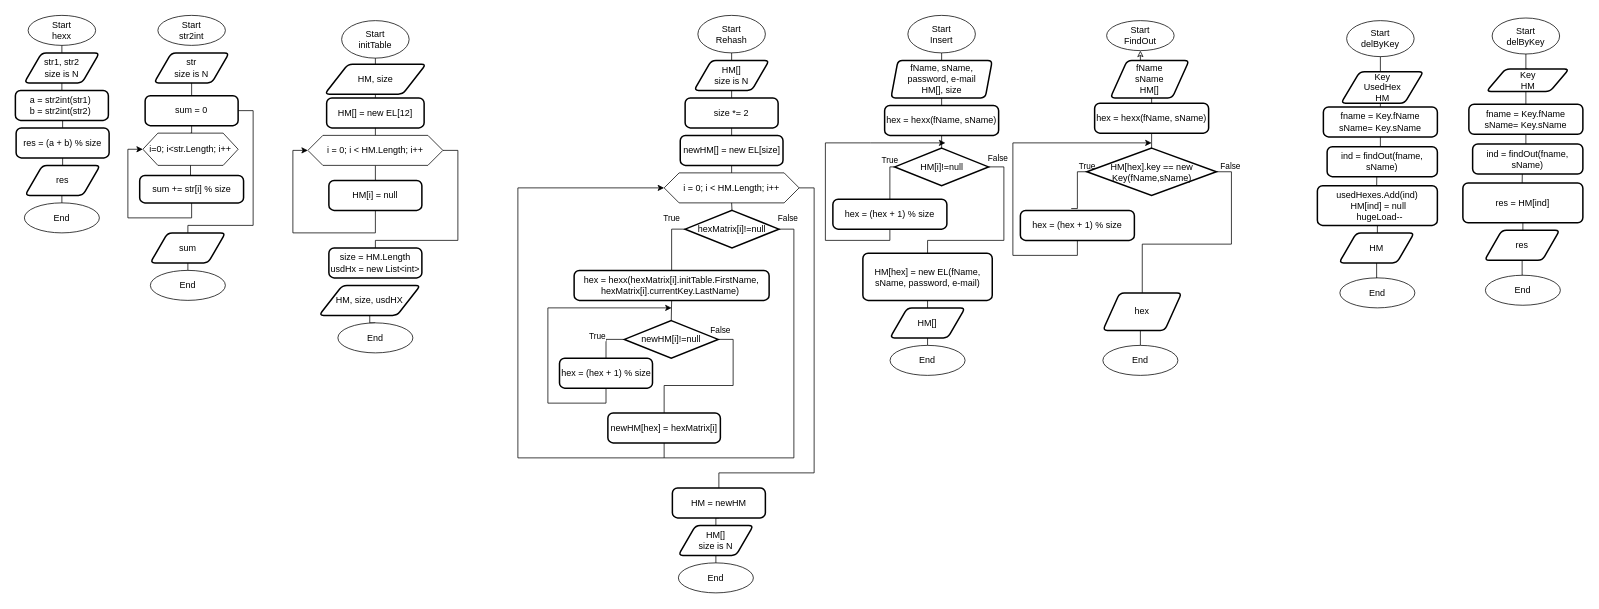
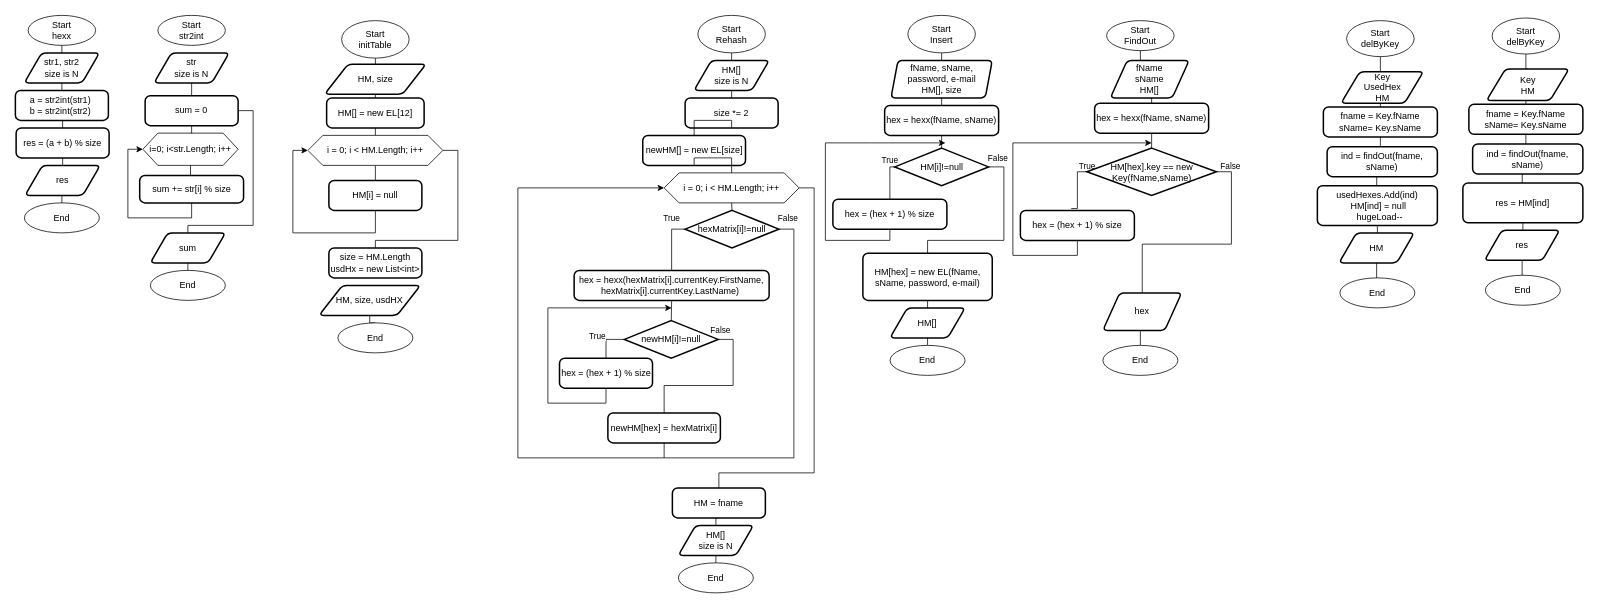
edge "fName sName HM[]" -> "Start FindOut": arrowhead classic -> none
node "Key HM": size 83x23 -> 83x32
node "newHM[] = new EL[size]": moved (732, 150) -> (694, 150)
node "hex = hexx(hexMatrix[i].initTable.FirstName, hexMatrix[i].currentKey.LastName)": label "hex = hexx(hexMatrix[i].initTable.FirstName, hexMatrix[i].currentKey.LastName)" -> "hex = hexx(hexMatrix[i].currentKey.FirstName, hexMatrix[i].currentKey.LastName)"
node "HM = newHM": label "HM = newHM" -> "HM = fname"
